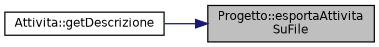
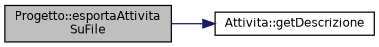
edge "Attivita::getDescrizione" -> "Progetto::esportaAttivita SuFile": reversed
